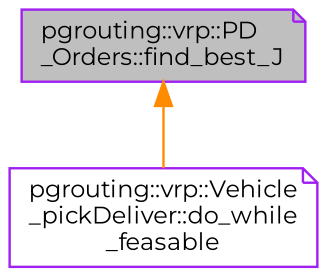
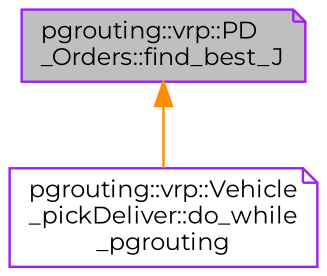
node "pgrouting::vrp::Vehicle _pickDeliver::do_while _feasable": label "pgrouting::vrp::Vehicle _pickDeliver::do_while _feasable" -> "pgrouting::vrp::Vehicle _pickDeliver::do_while _pgrouting"
